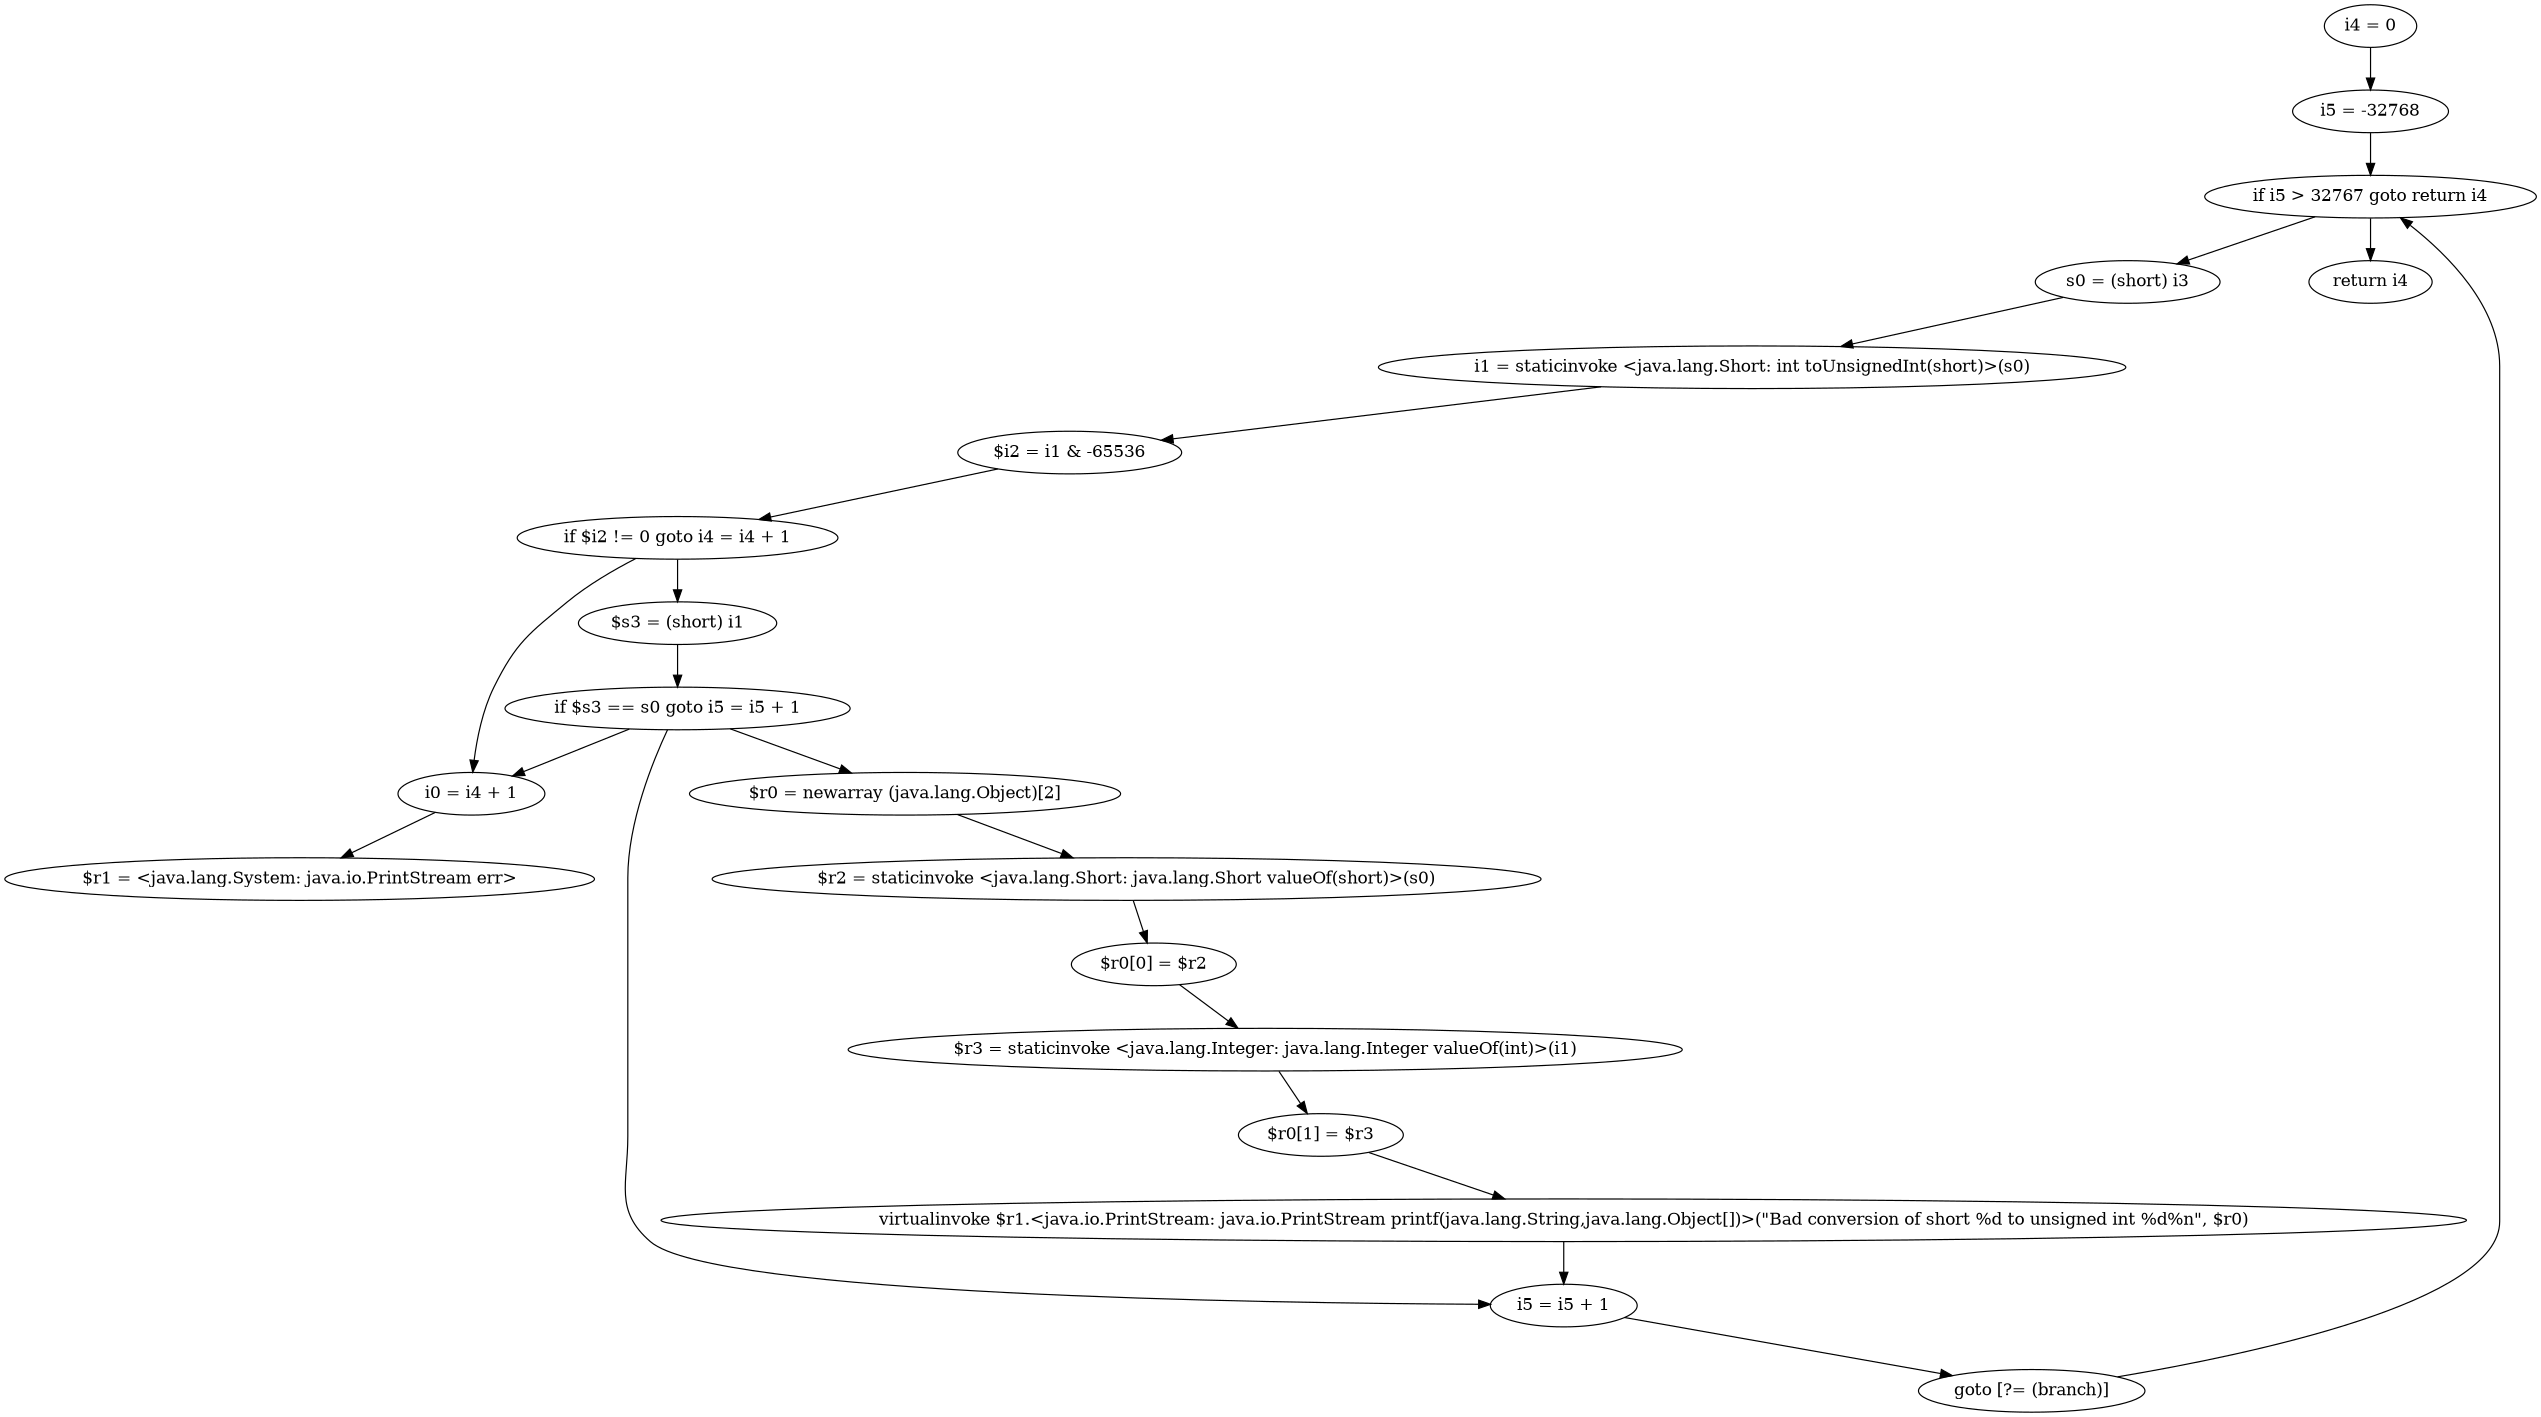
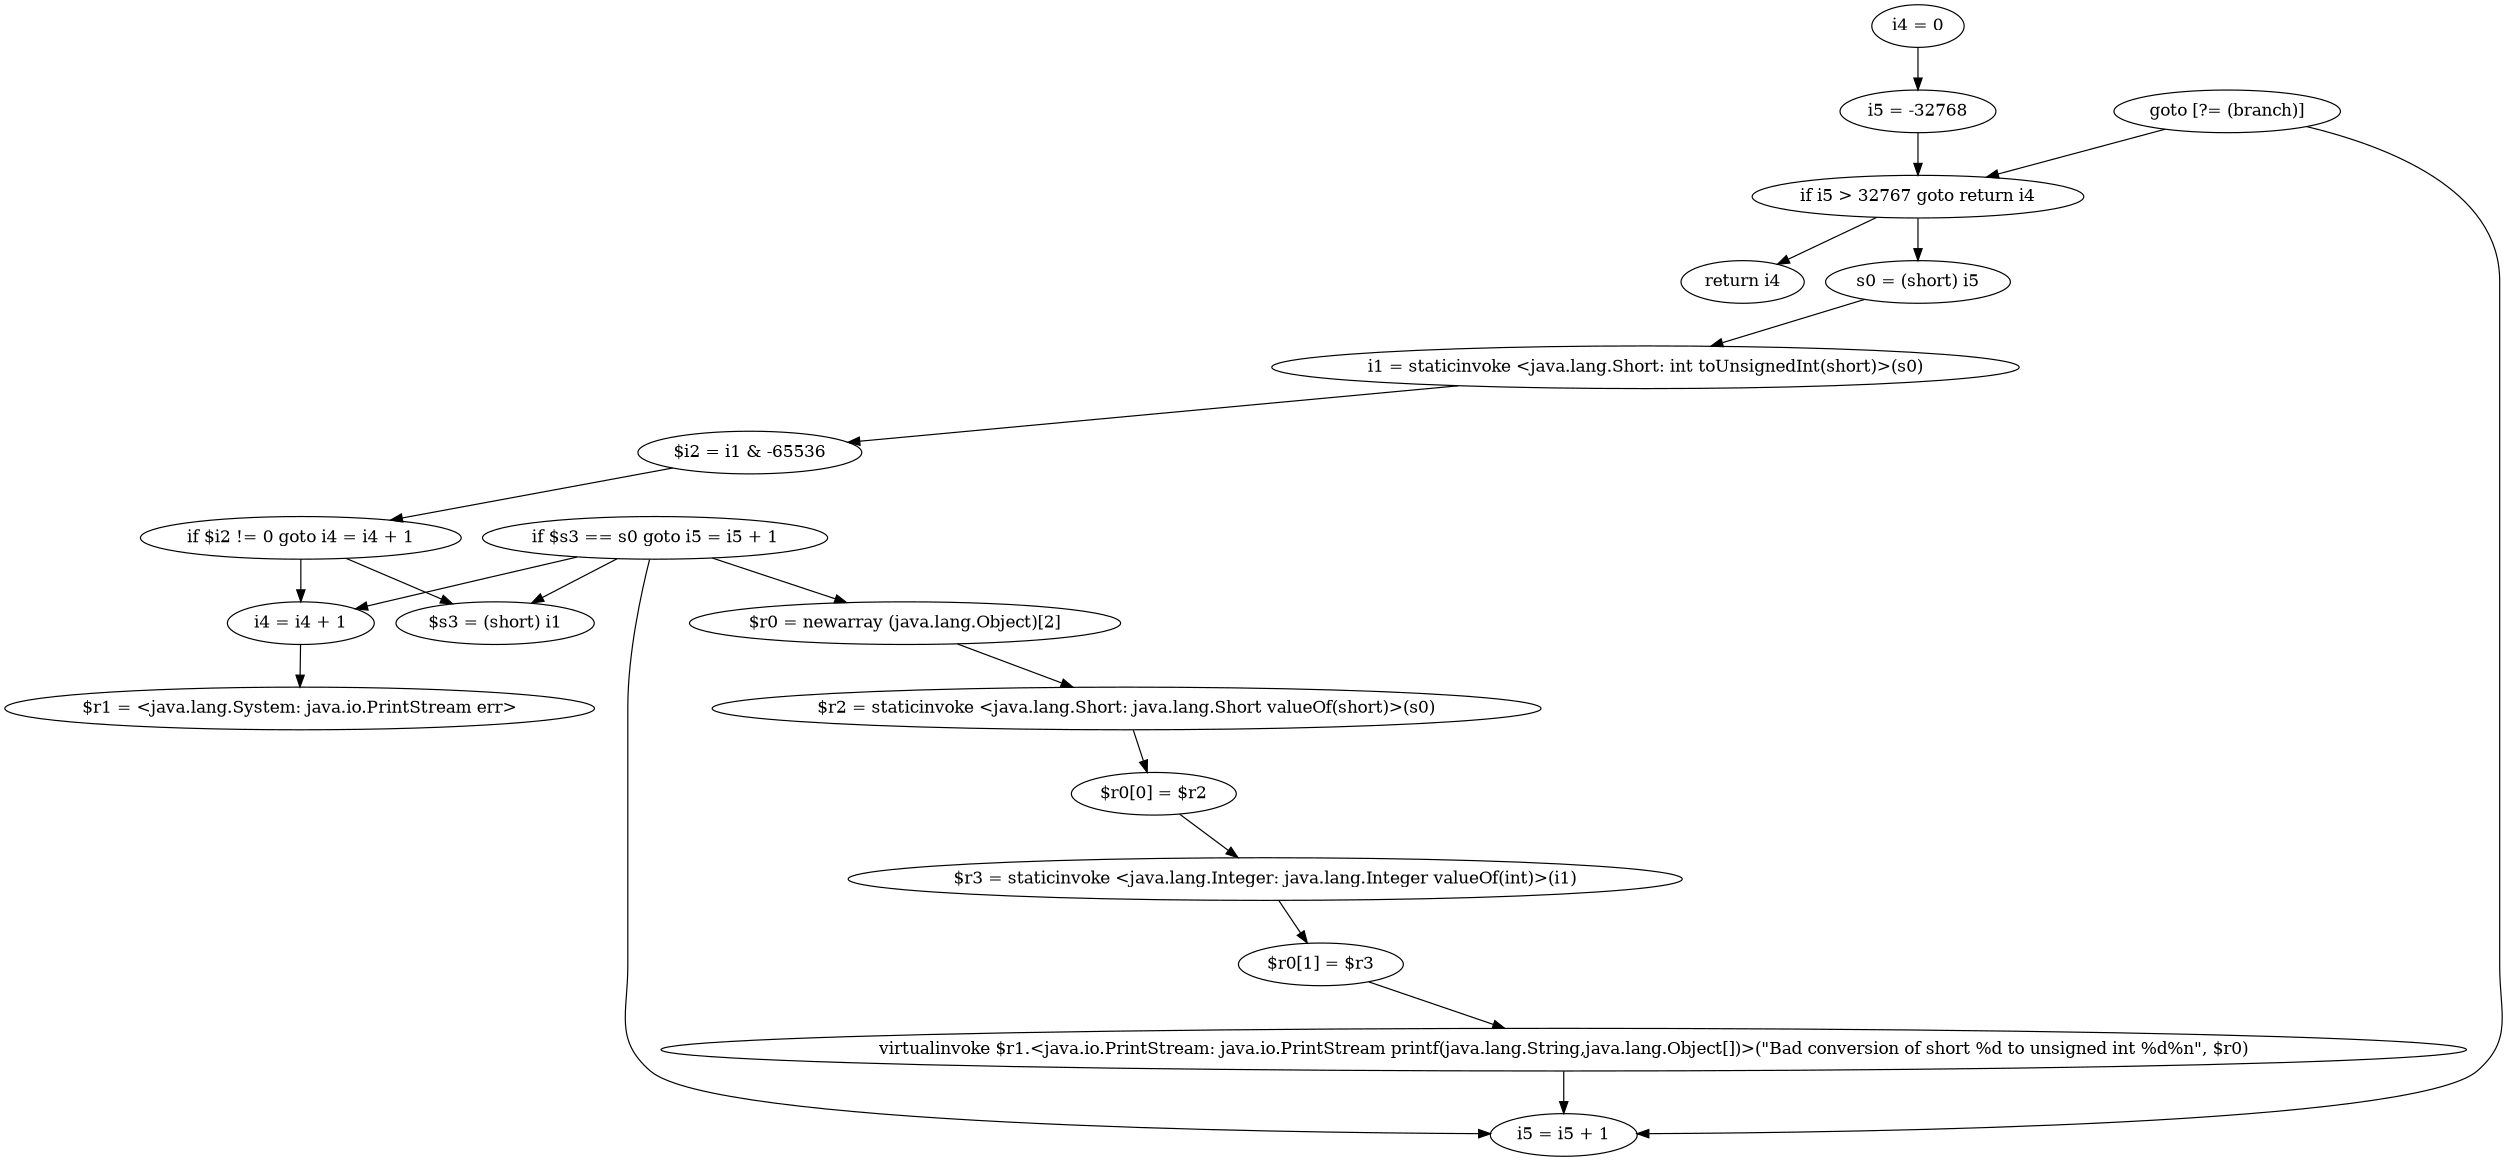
node "s0 = (short) i3": label "s0 = (short) i3" -> "s0 = (short) i5"
edge "$s3 = (short) i1" -> "if $s3 == s0 goto i5 = i5 + 1": reversed
node "i0 = i4 + 1": label "i0 = i4 + 1" -> "i4 = i4 + 1"
edge "i5 = i5 + 1" -> "goto [?= (branch)]": reversed
